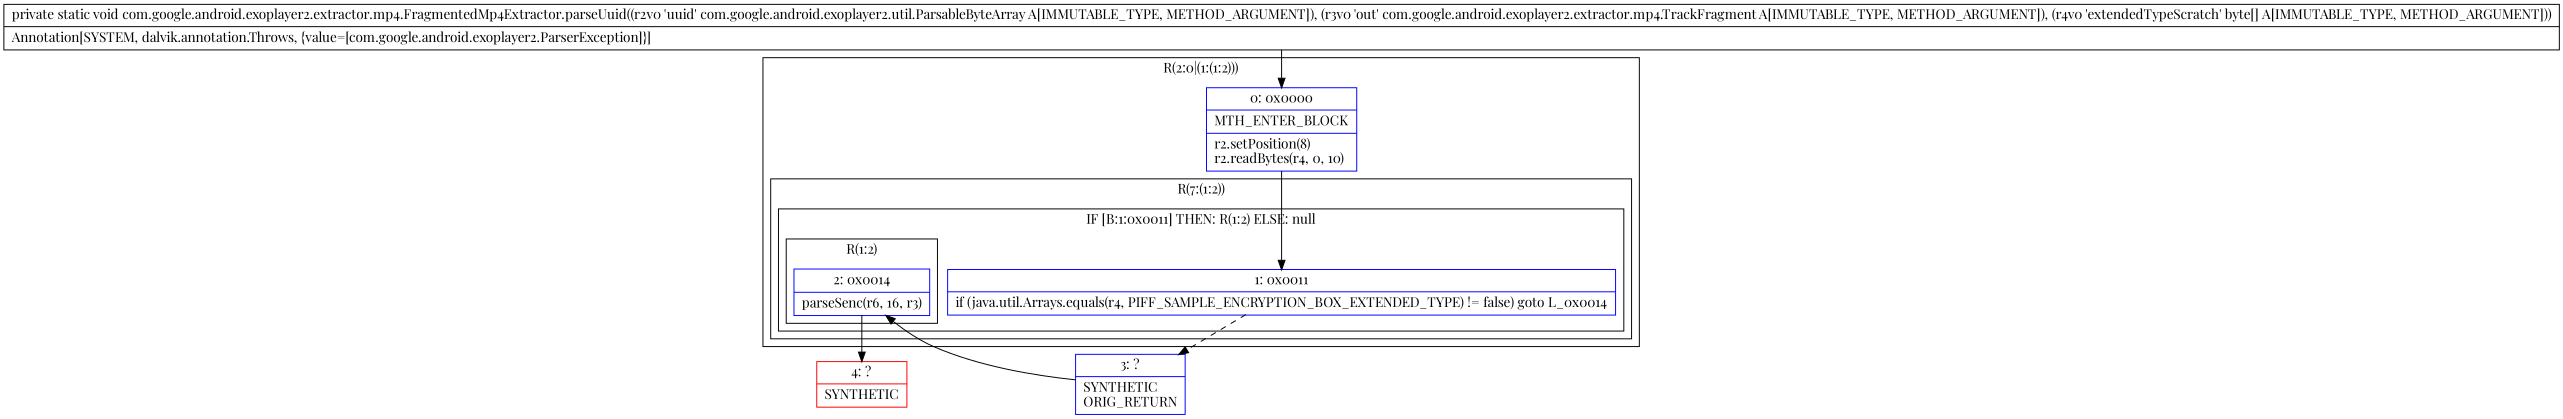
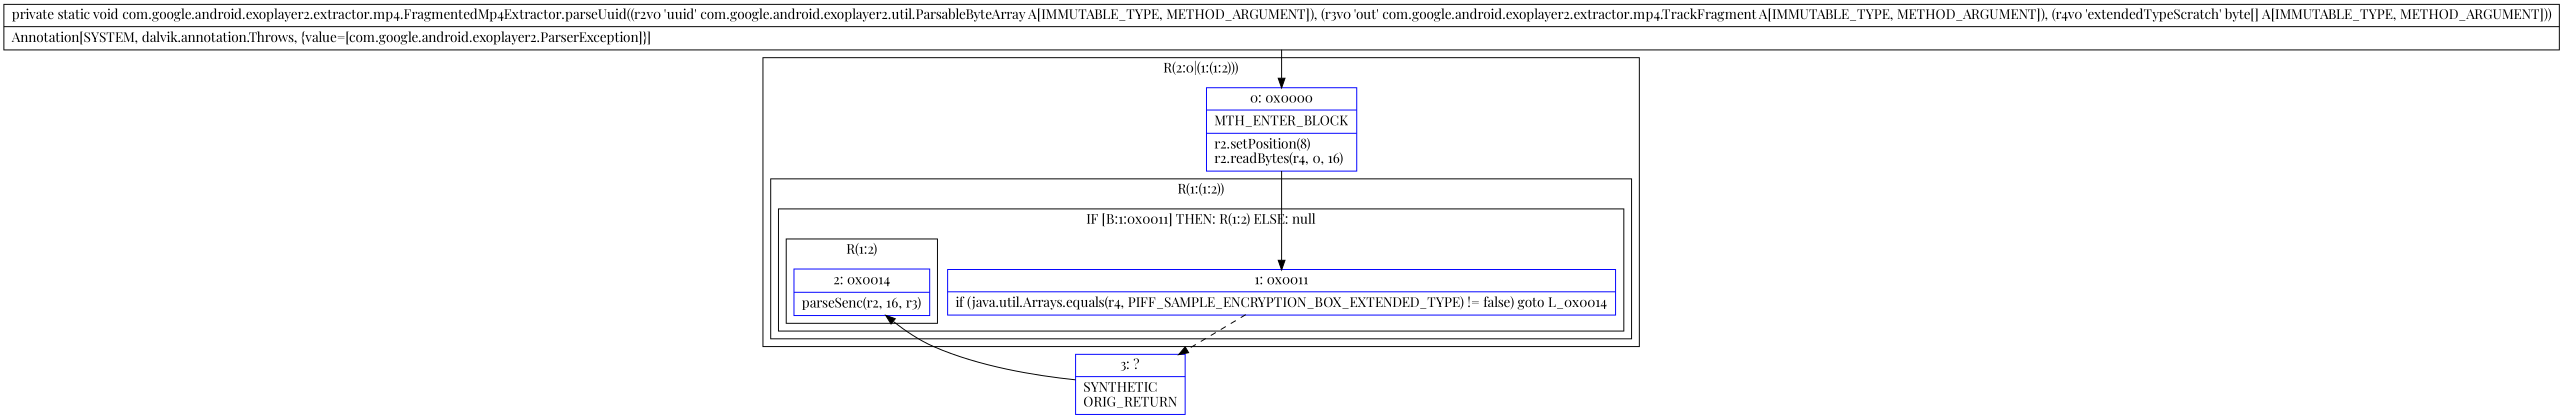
node "0: 0x0000": text "r2.readBytes(r4, 0, 10)" -> "r2.readBytes(r4, 0, 16)"
cluster "R(7:(1:2))": label "R(7:(1:2))" -> "R(1:(1:2))"
node "2: 0x0014": text "parseSenc(r6, 16, r3)" -> "parseSenc(r2, 16, r3)"
node "4: ?": removed
